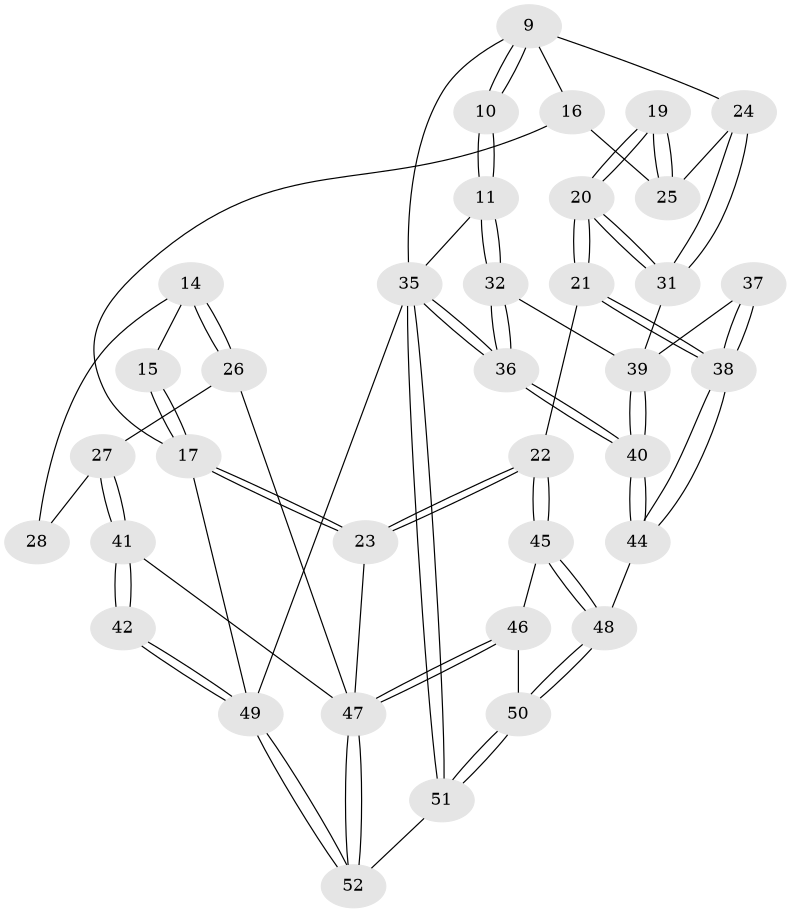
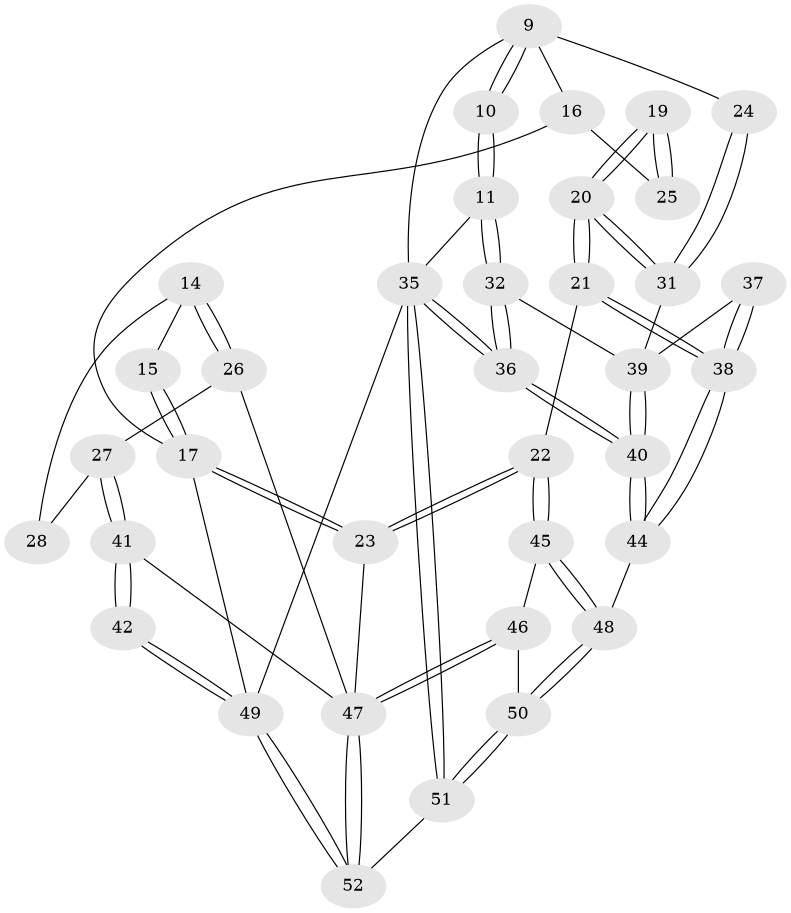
edge "24" -- "25": removed
